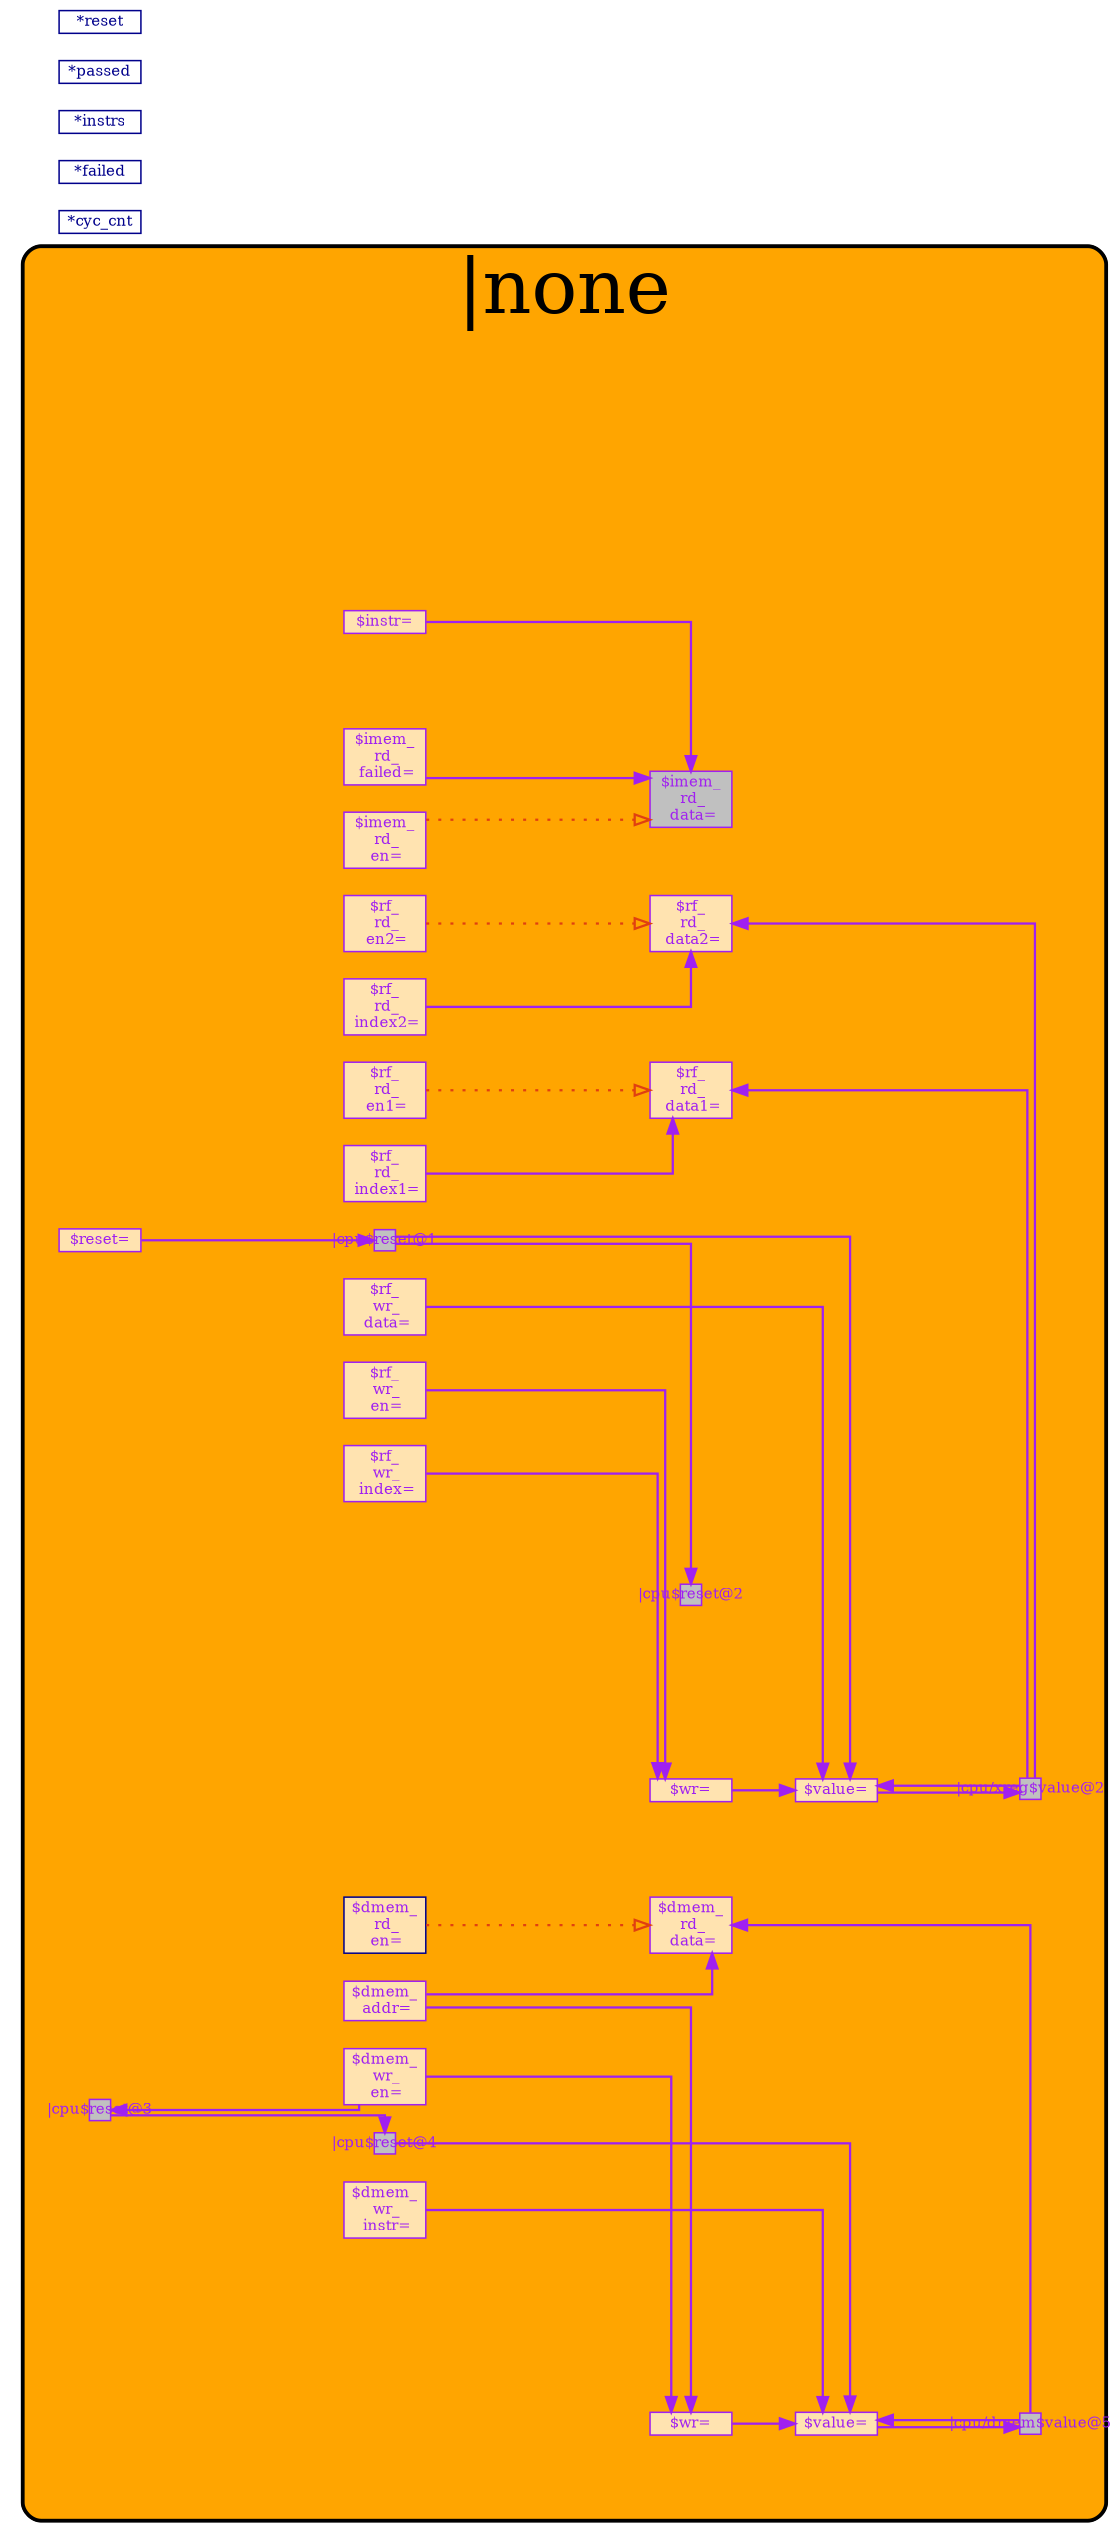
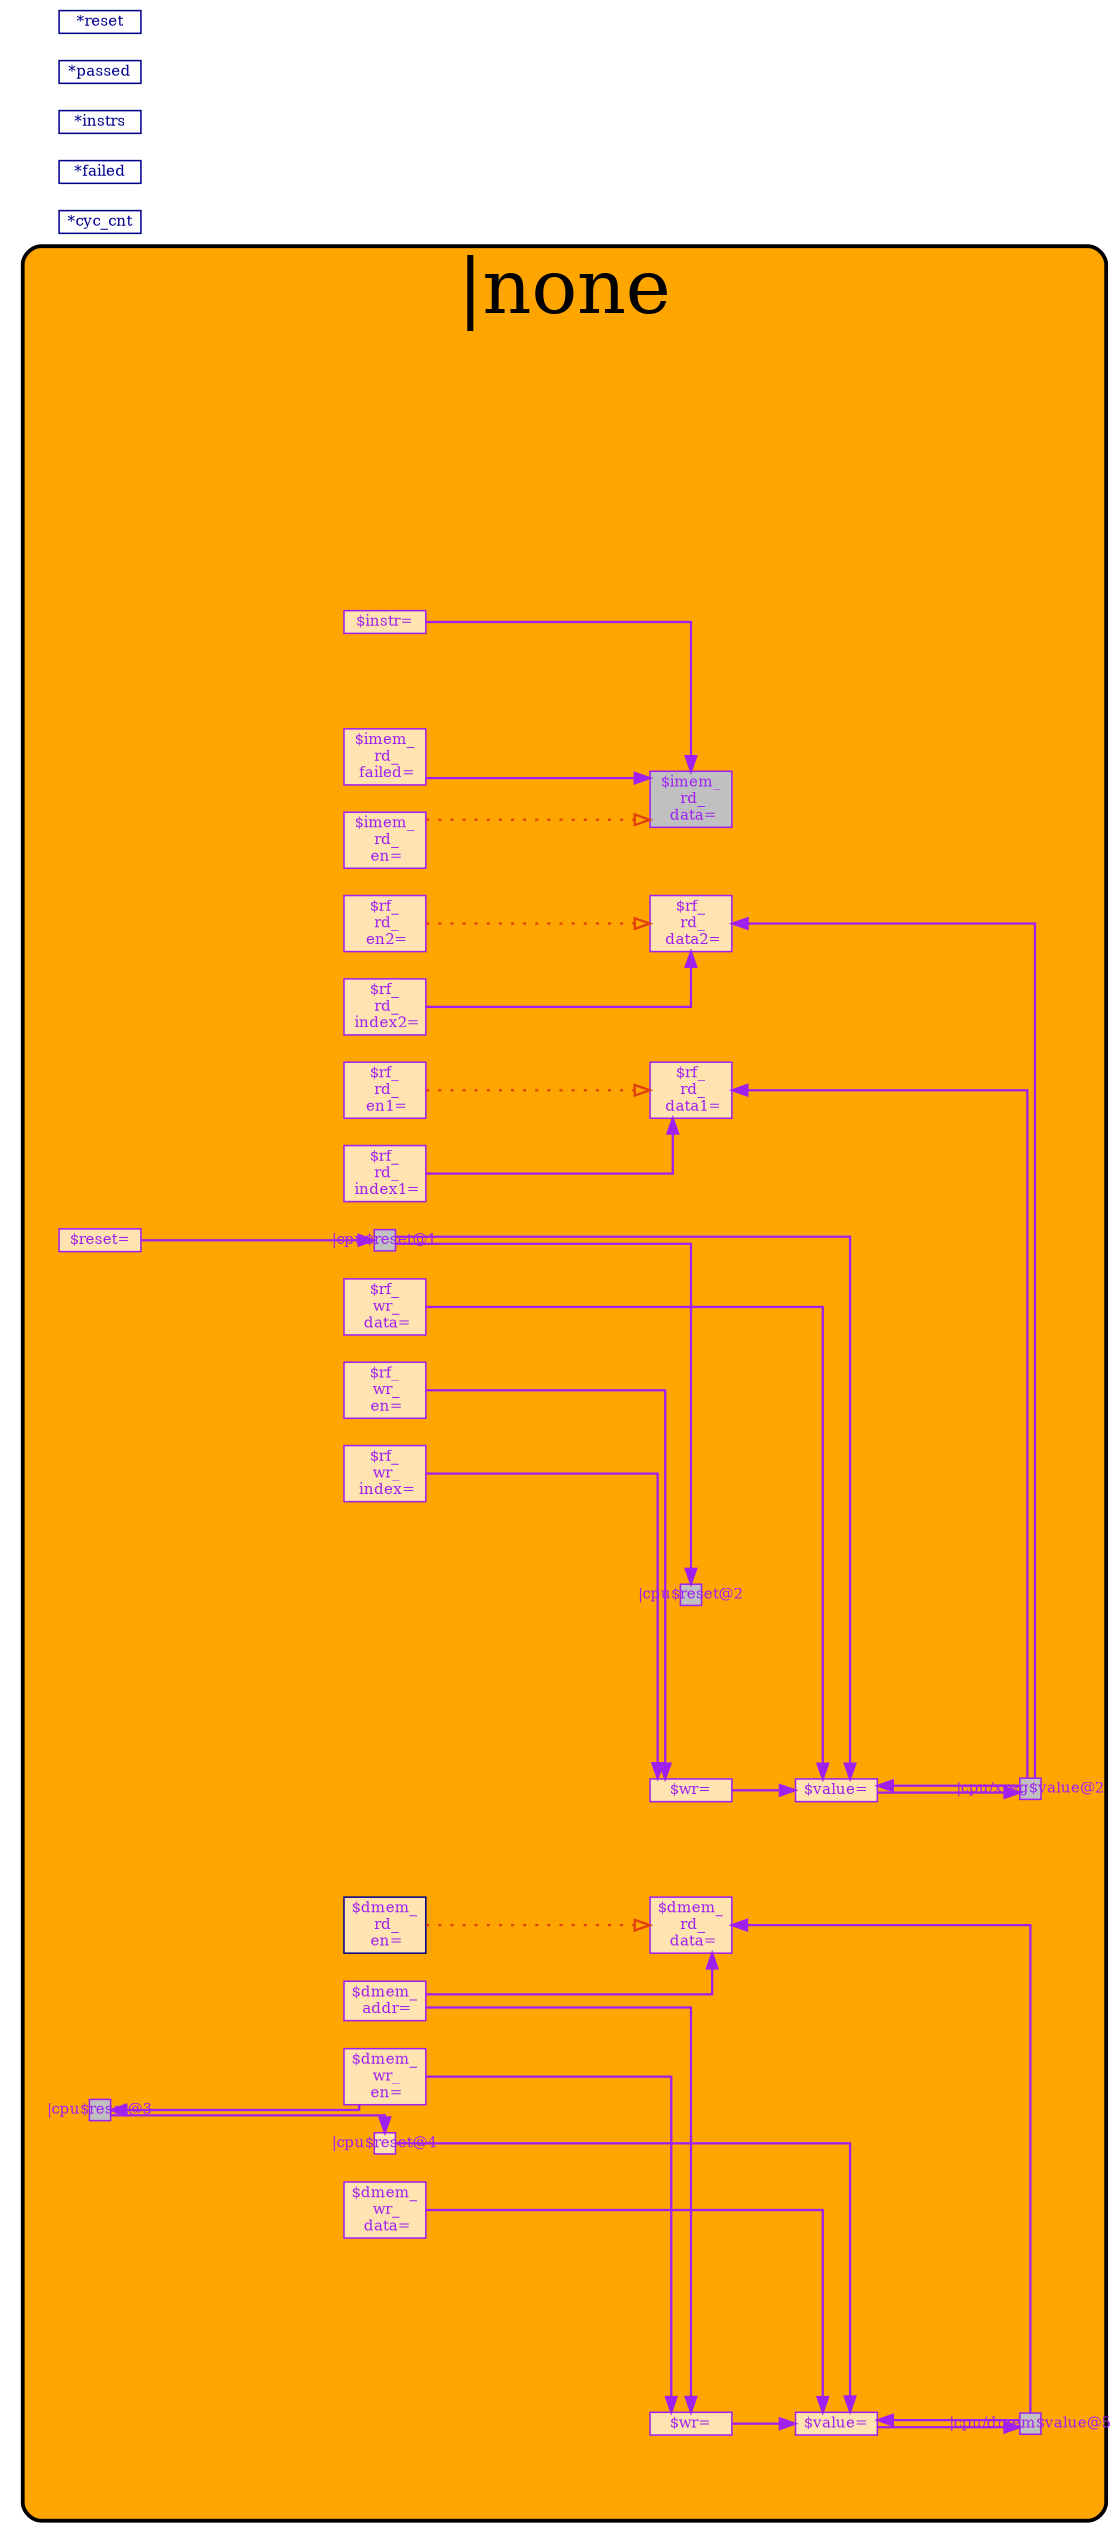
node "|cpu$reset@4": fillcolor grey -> #ffffffb0
node "$dmem_ wr_ instr=": label "$dmem_ wr_ instr=" -> "$dmem_ wr_ data="
